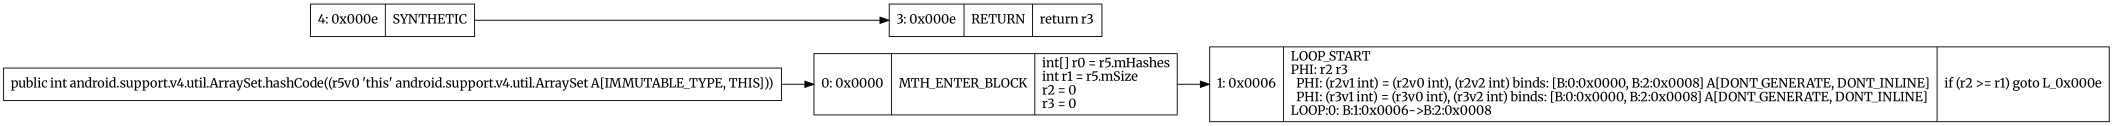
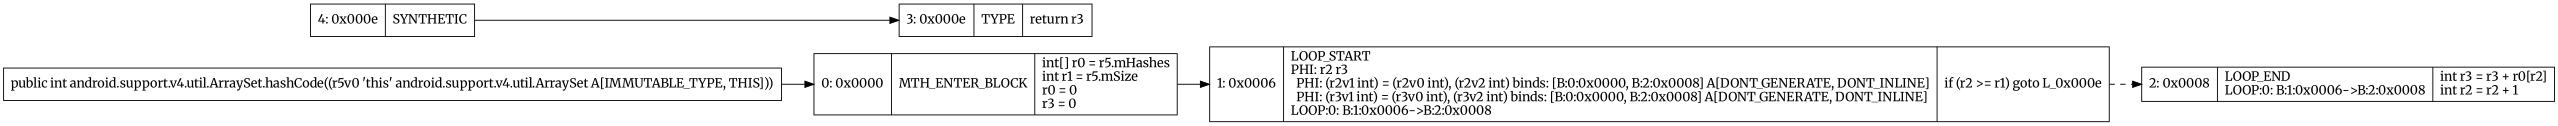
node "3: 0x000e": text "RETURN" -> "TYPE"
node "2: 0x0008": added
node "0: 0x0000": text "r2 = 0" -> "r0 = 0"
